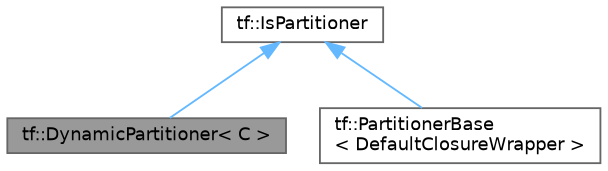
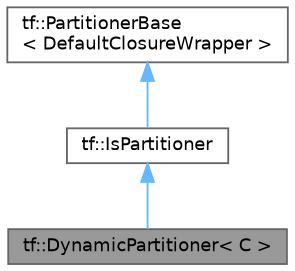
edge "tf::PartitionerBase < DefaultClosureWrapper >" -> "tf::IsPartitioner": reversed
